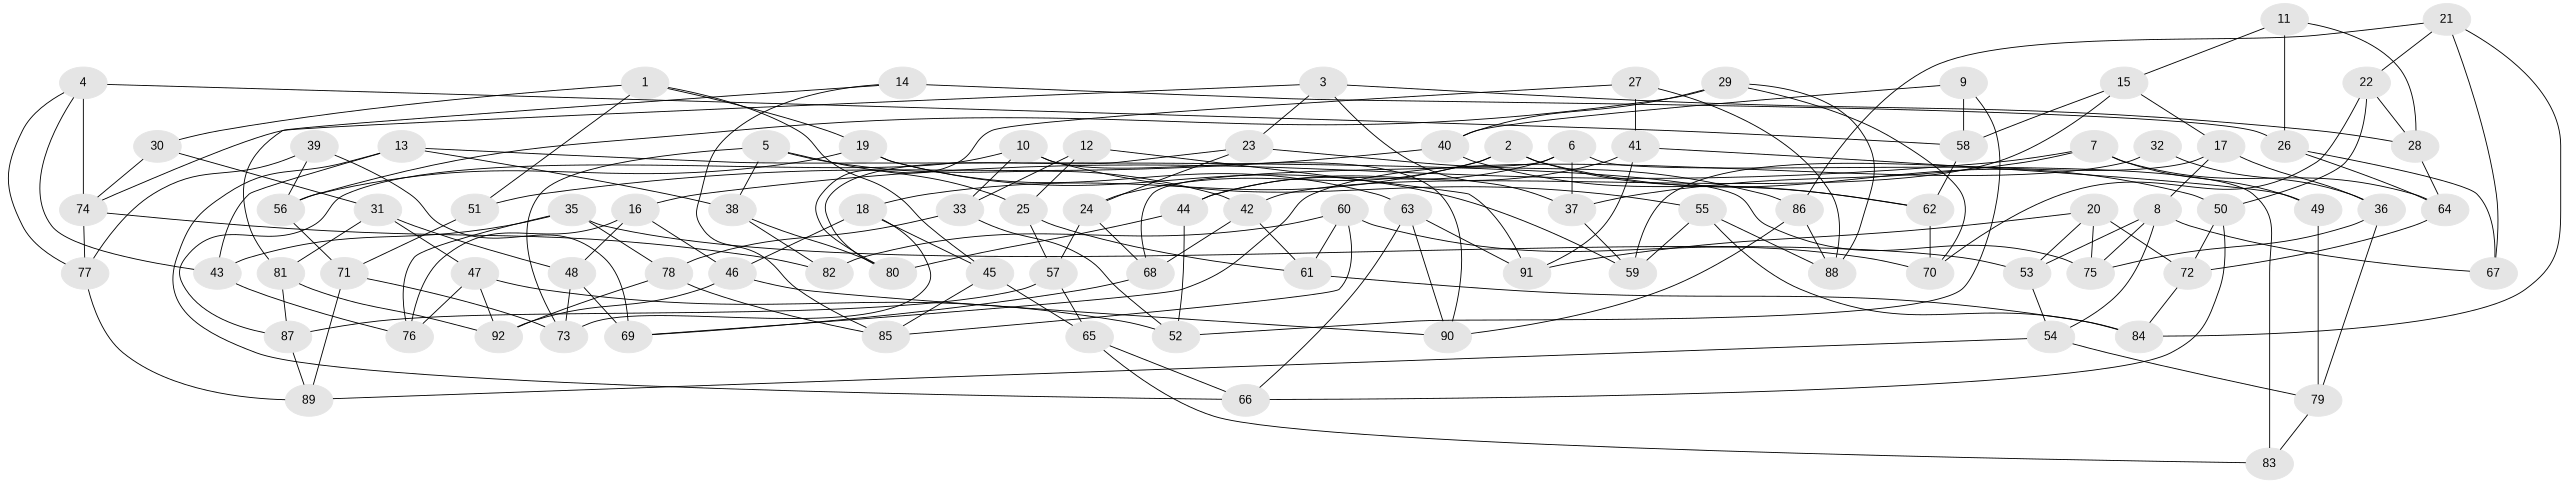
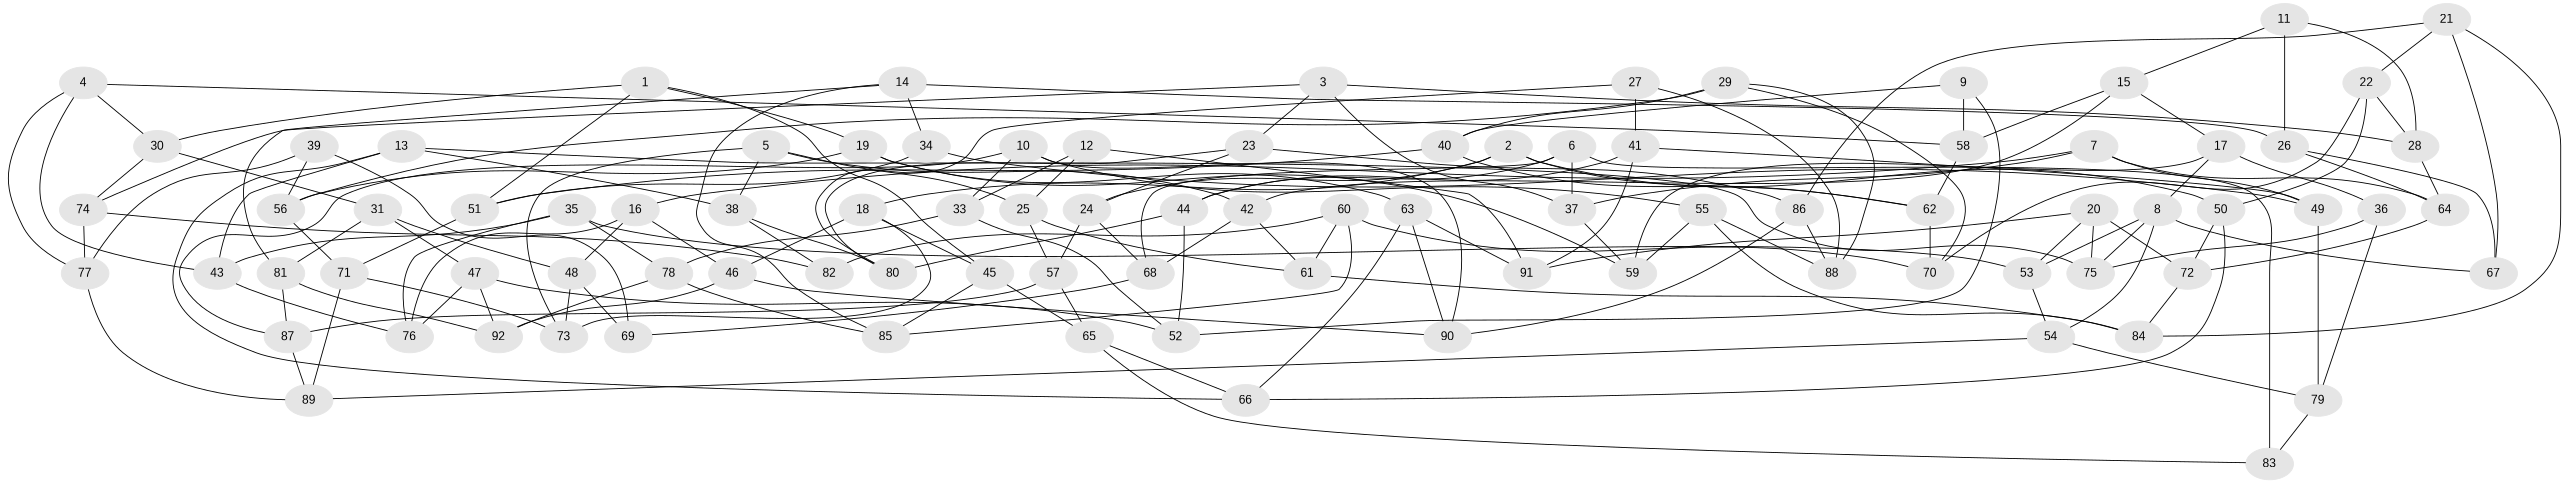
edge "4" -- "74": now "4" -- "30"
node "34": added
node "32": removed
